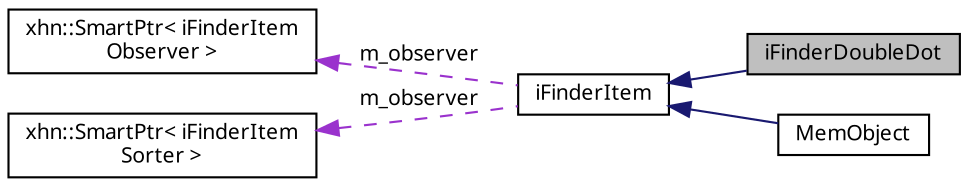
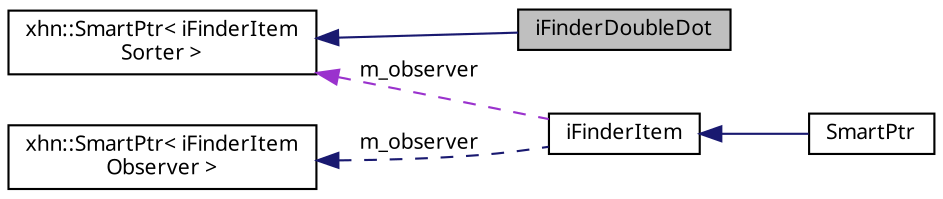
edge "iFinderItem" -> "xhn::SmartPtr< iFinderItem Observer >": color darkorchid3 -> midnightblue
edge "iFinderDoubleDot" -> "iFinderItem": now "iFinderDoubleDot" -> "xhn::SmartPtr< iFinderItem Sorter >"
node "MemObject": label "MemObject" -> "SmartPtr"
